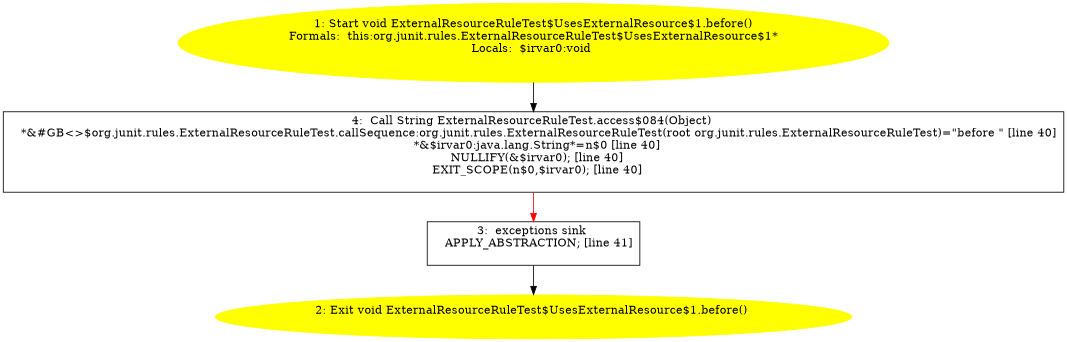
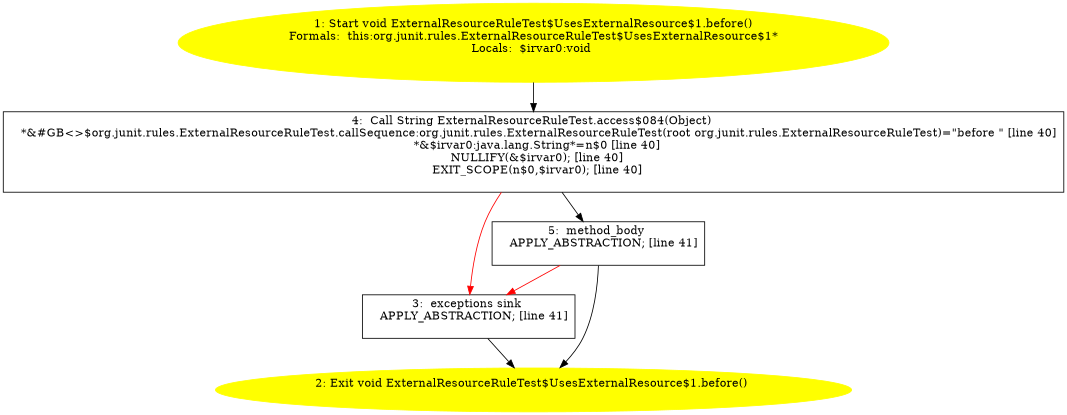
node "5:  method_body APPLY_ABSTRACTION; [line 41]": added
